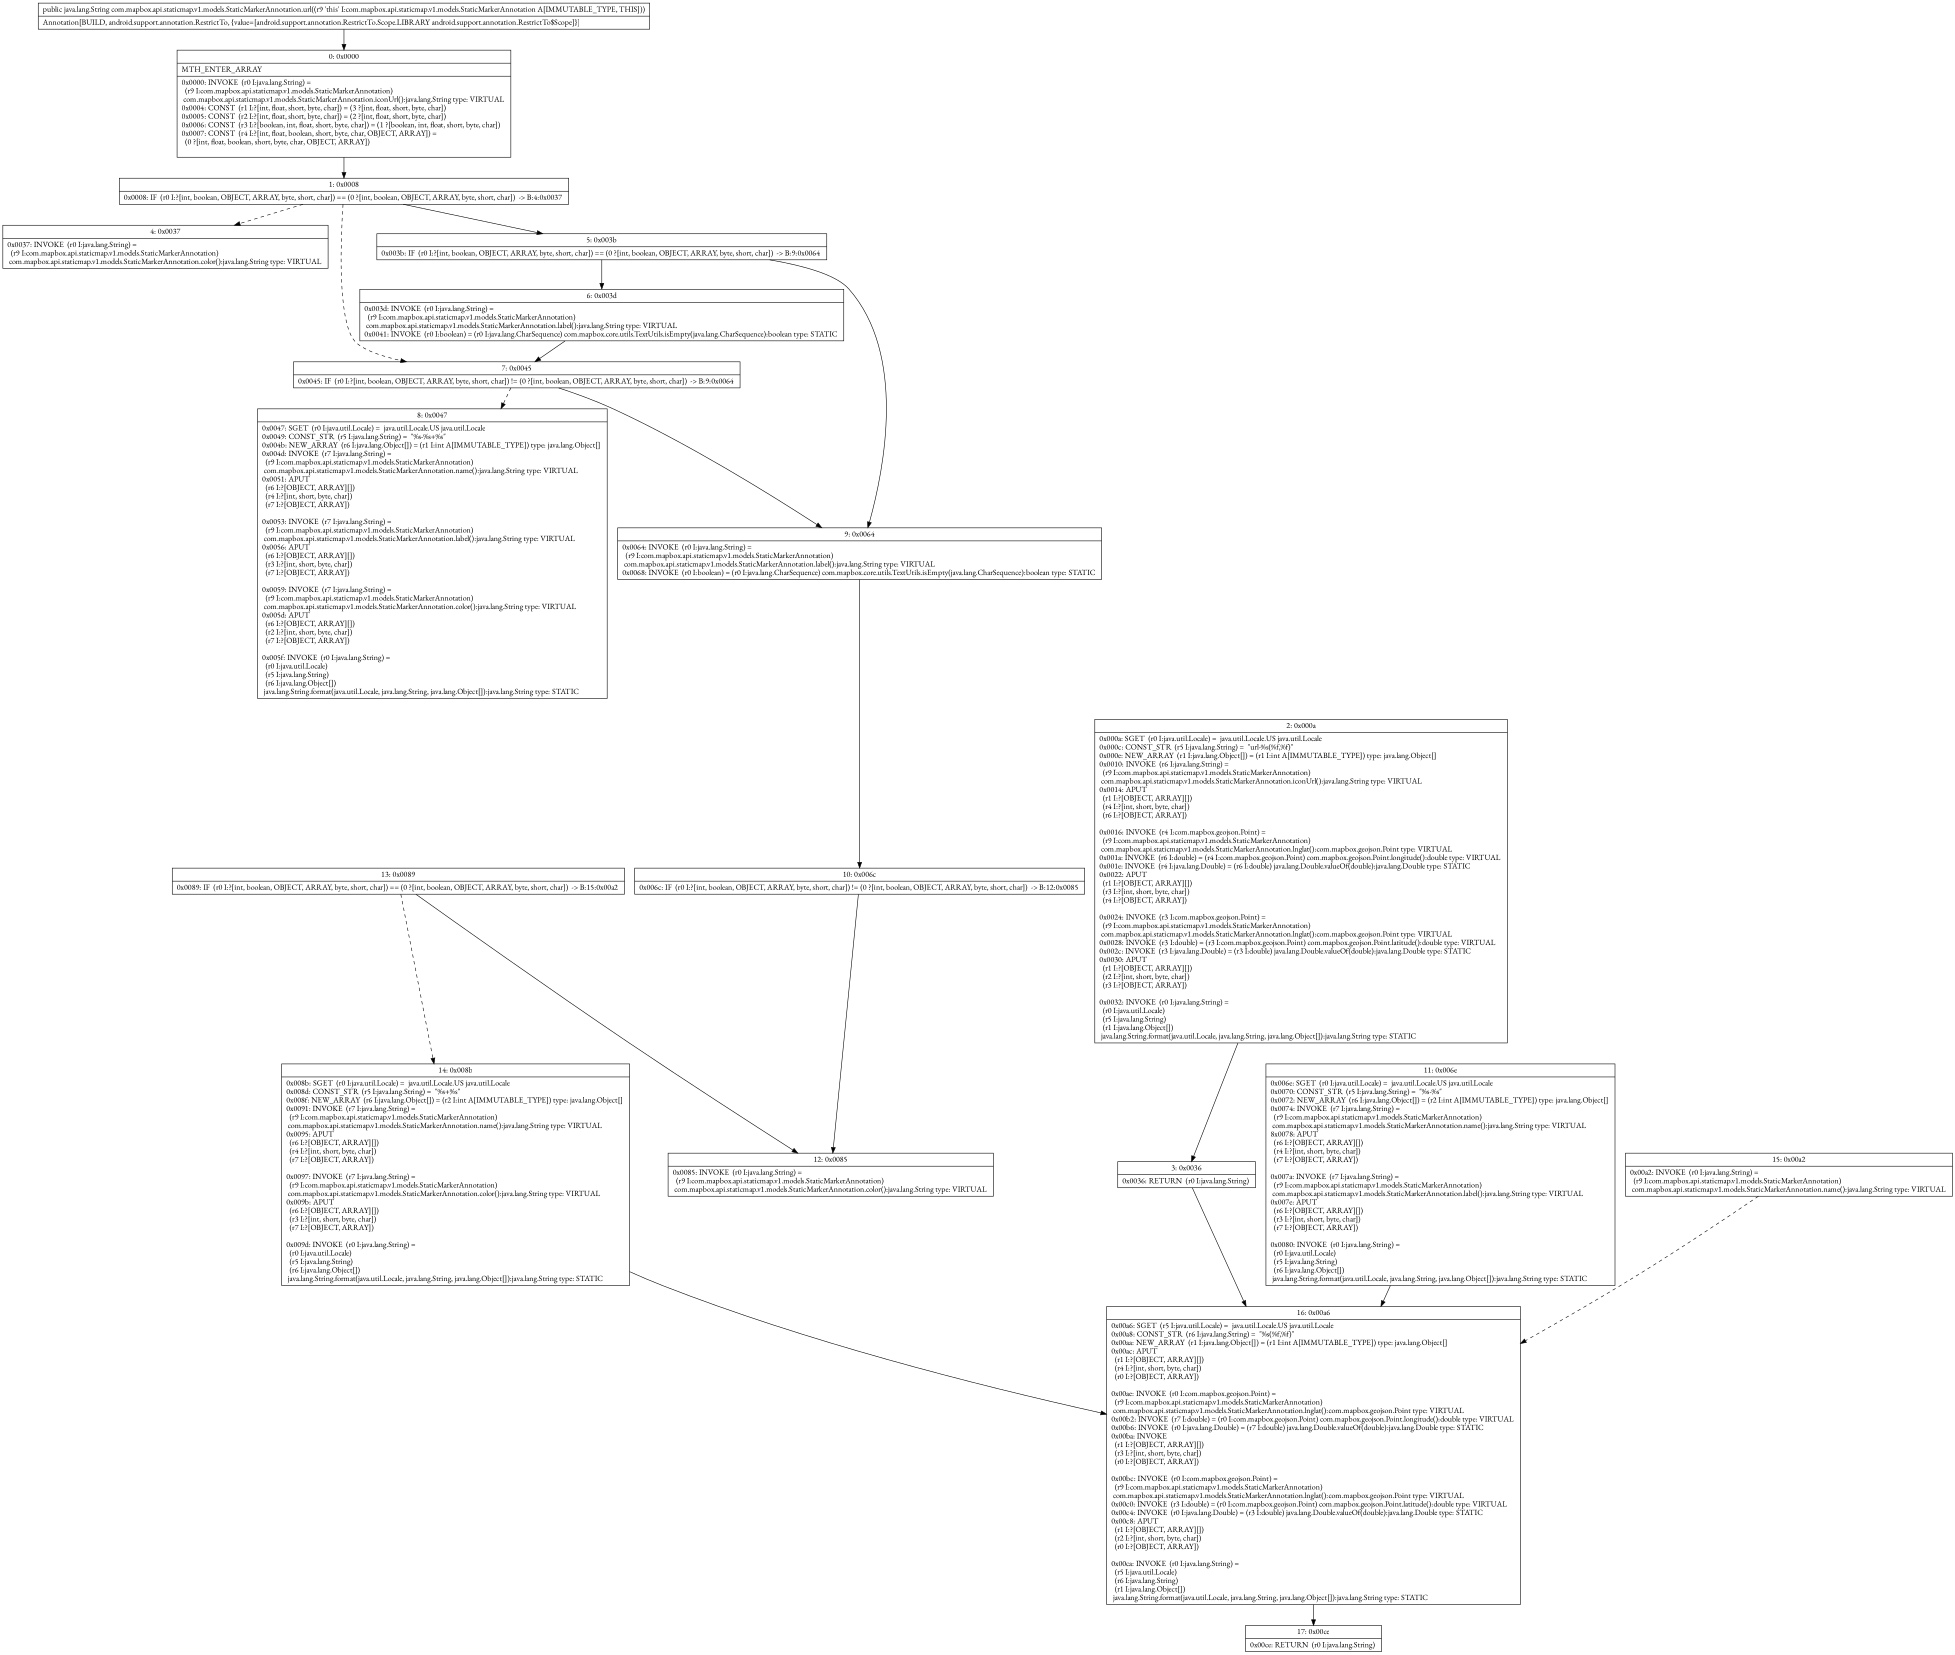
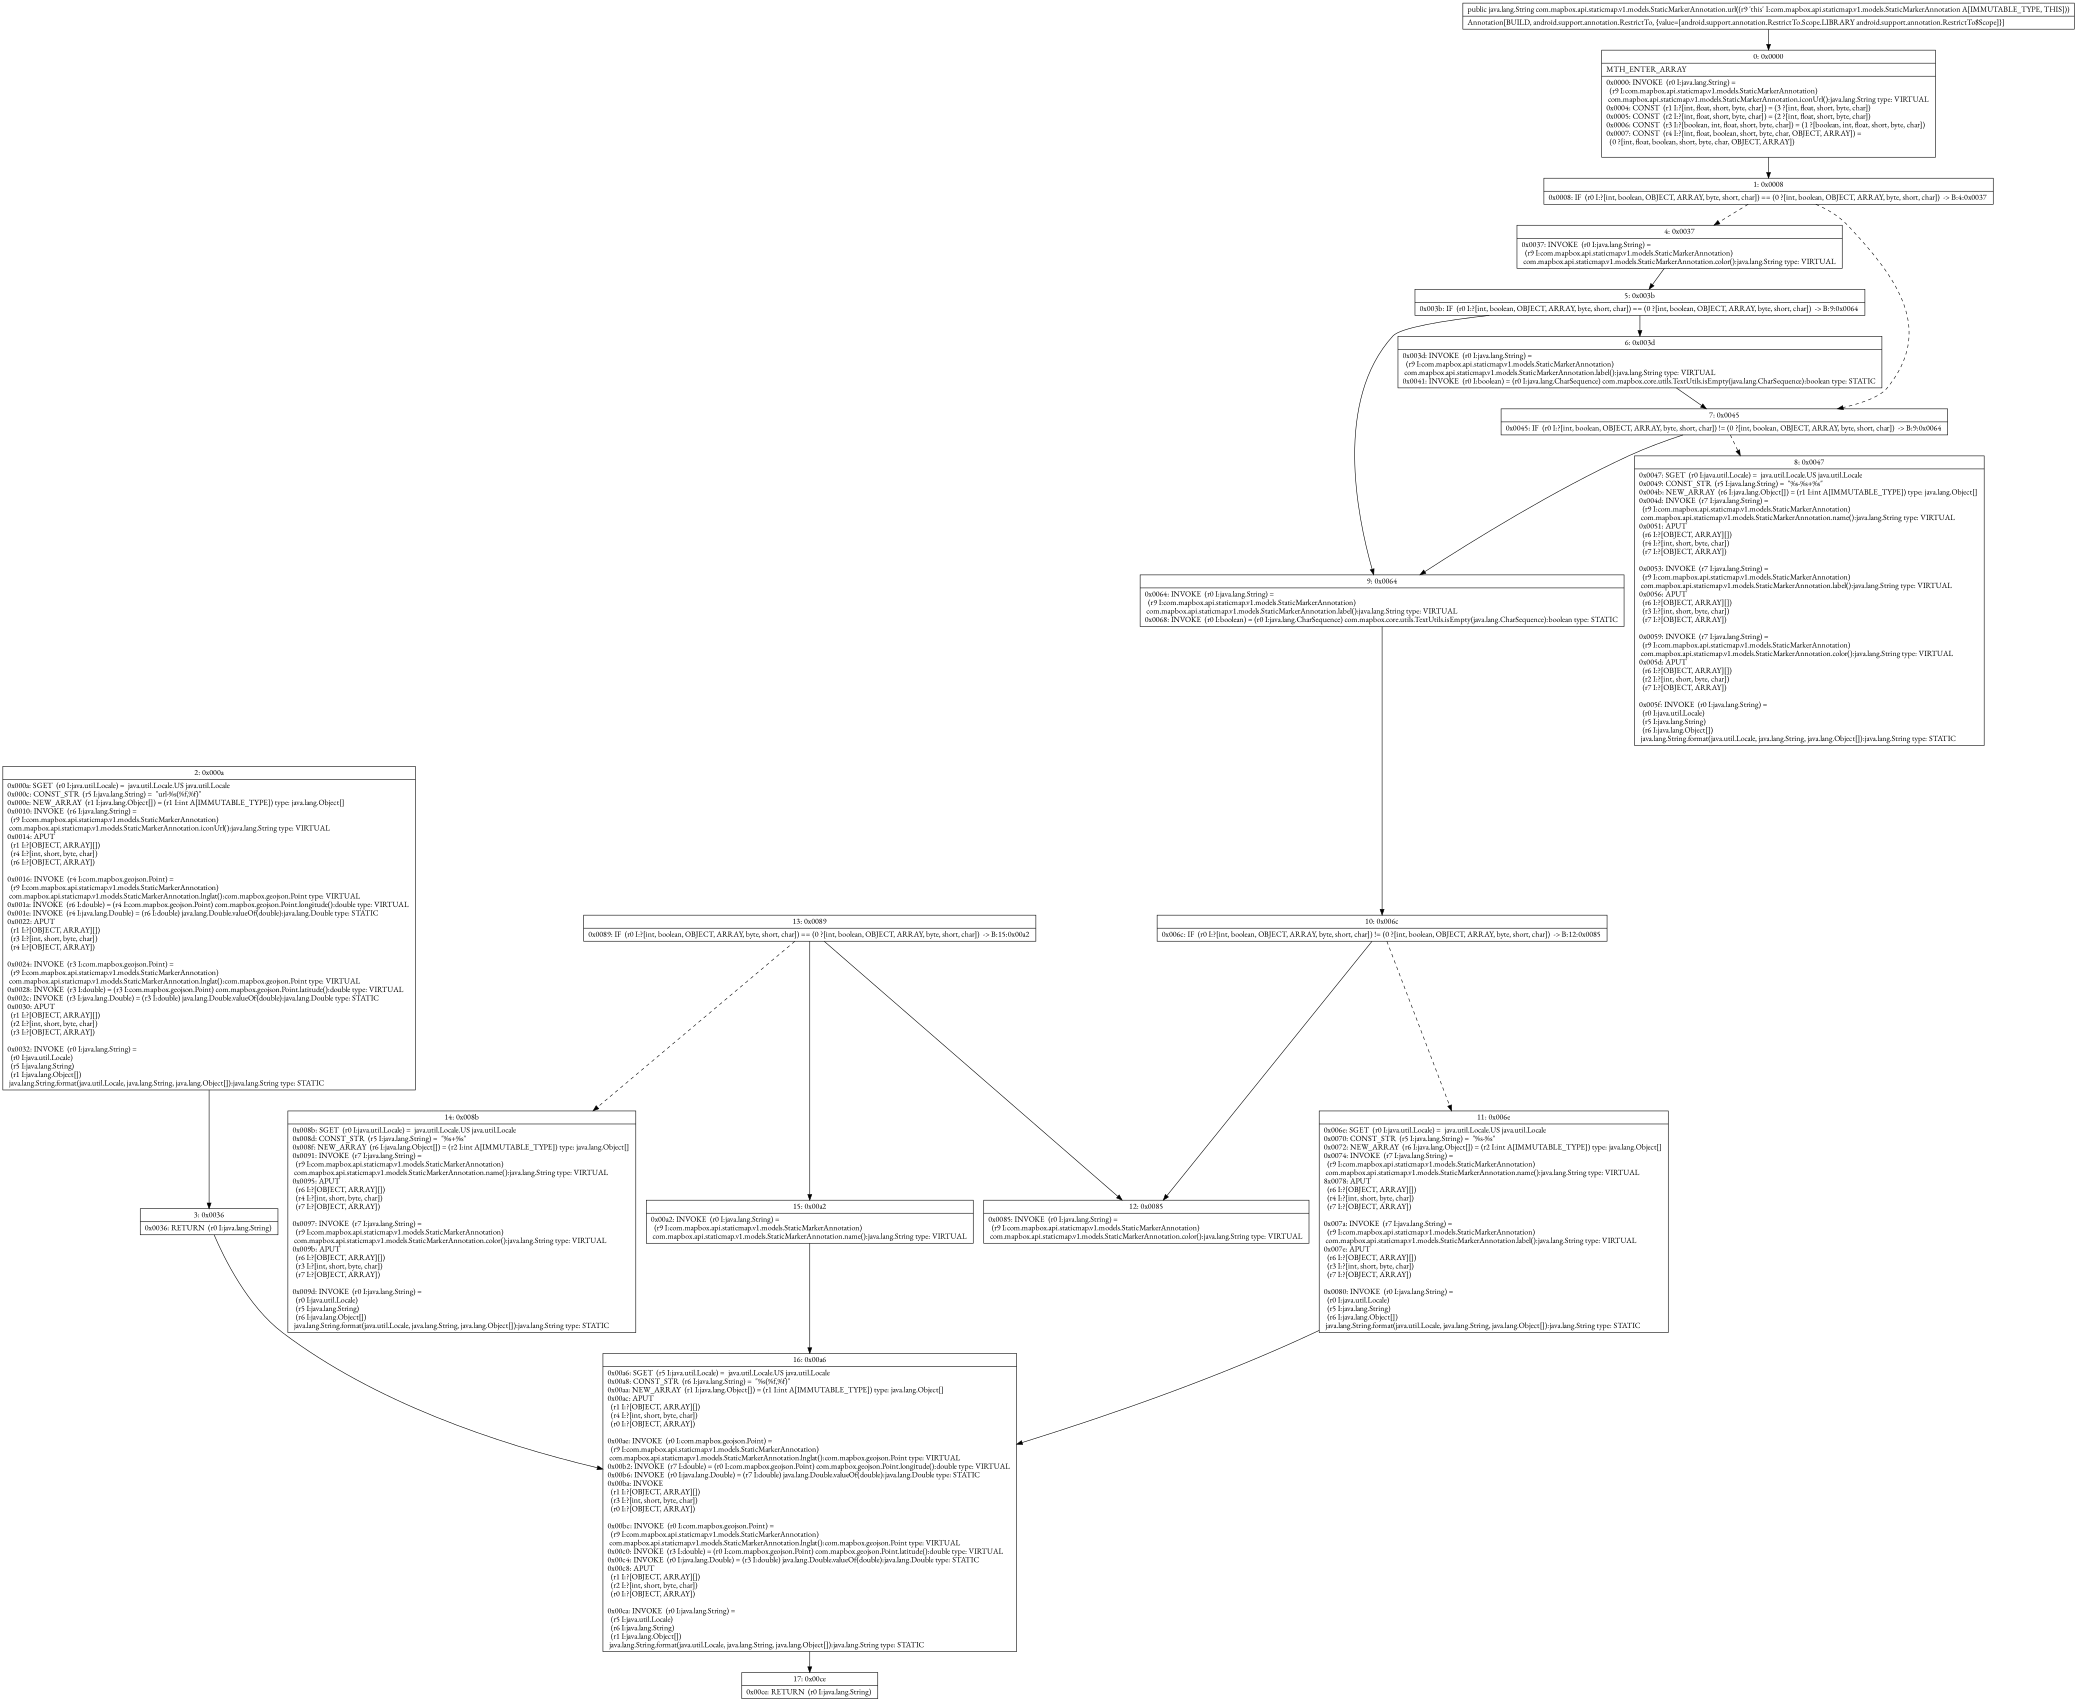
edge "1: 0x0008" -> "5: 0x003b": now "4: 0x0037" -> "5: 0x003b"
edge "10: 0x006c" -> "11: 0x006e": added
edge "13: 0x0089" -> "15: 0x00a2": added
edge "15: 0x00a2" -> "16: 0x00a6": style dashed -> solid
edge "14: 0x008b" -> "16: 0x00a6": removed
